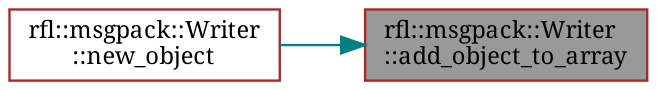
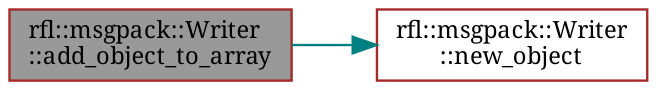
edge "rfl::msgpack::Writer ::new_object" -> "rfl::msgpack::Writer ::add_object_to_array": reversed
